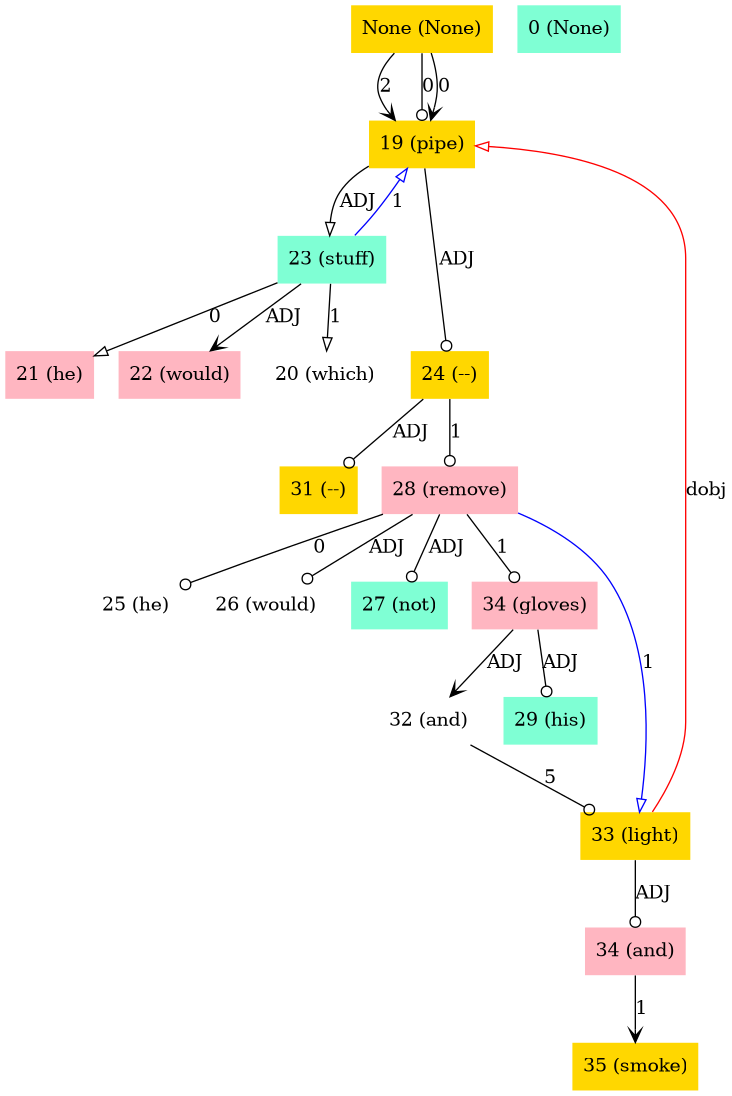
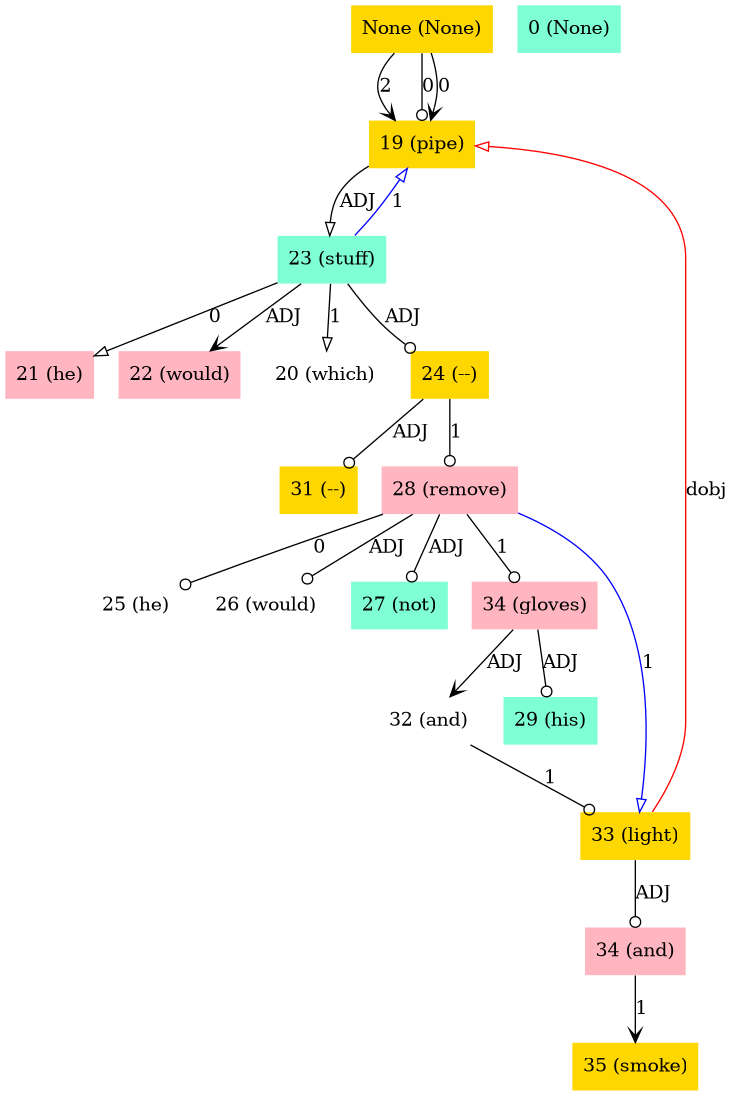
edge "19 (pipe)" -> "24 (--)": now "23 (stuff)" -> "24 (--)"
edge "32 (and)" -> "33 (light)": label "5" -> "1"
